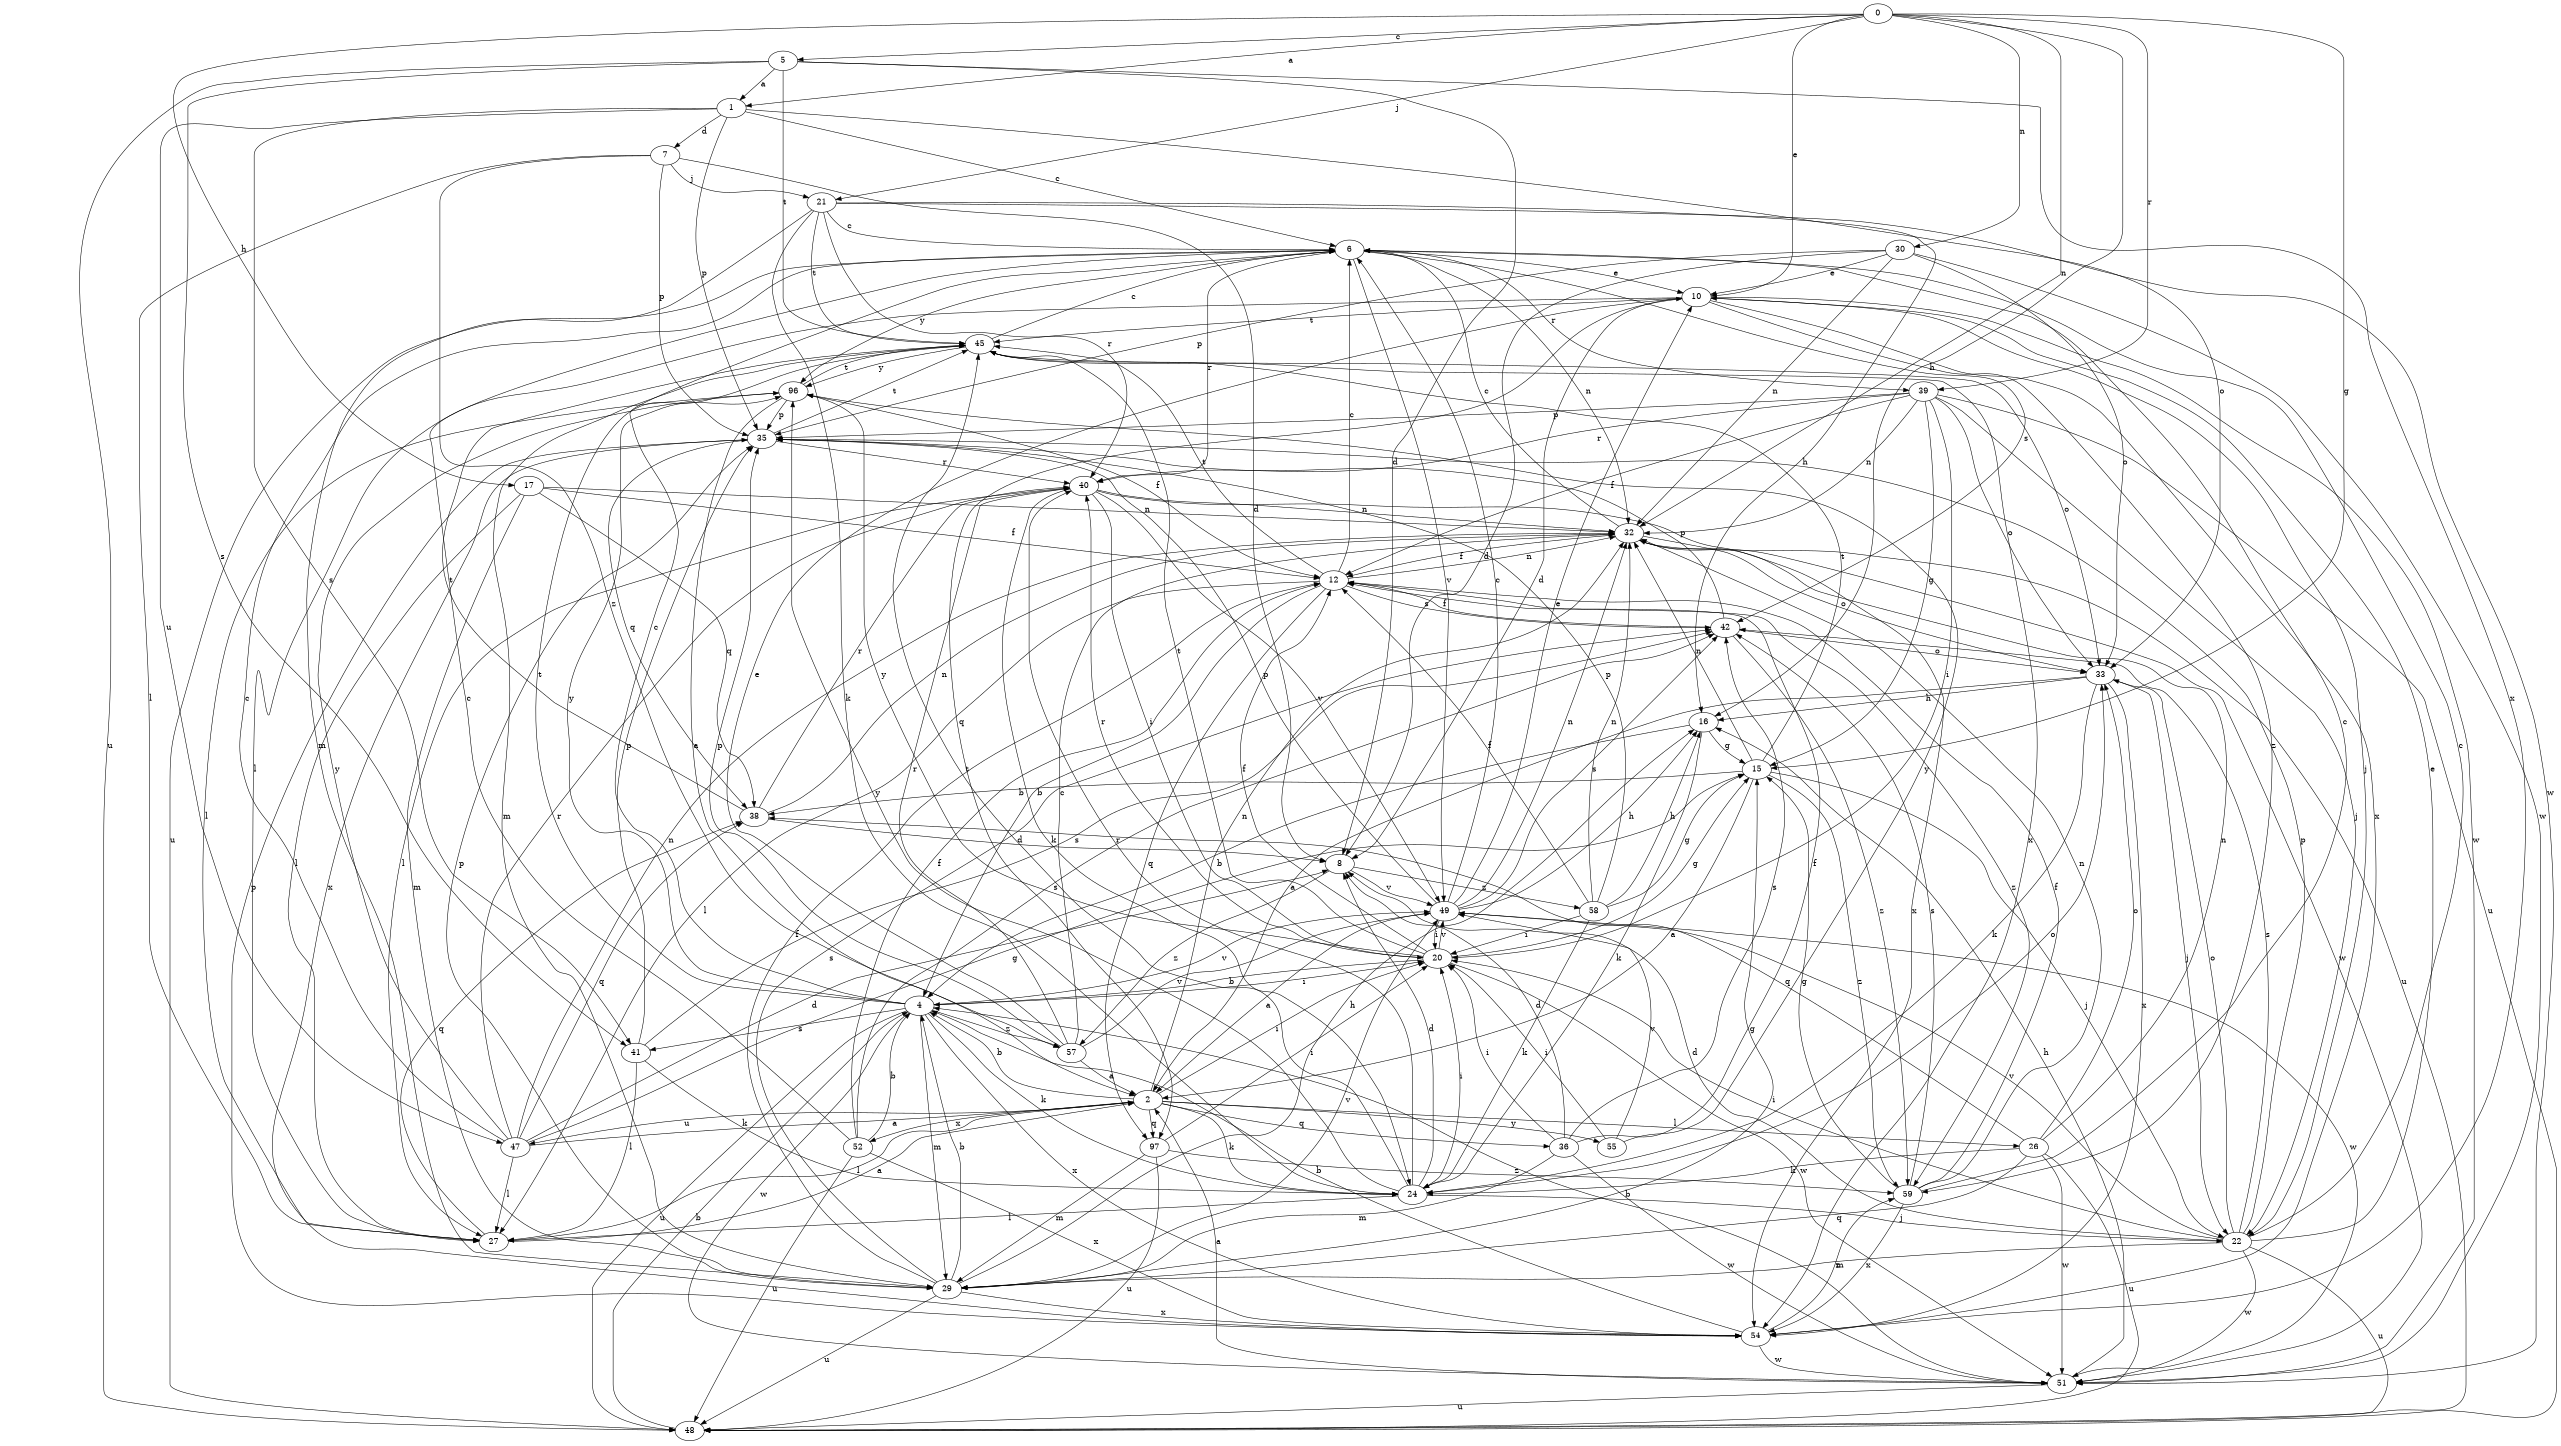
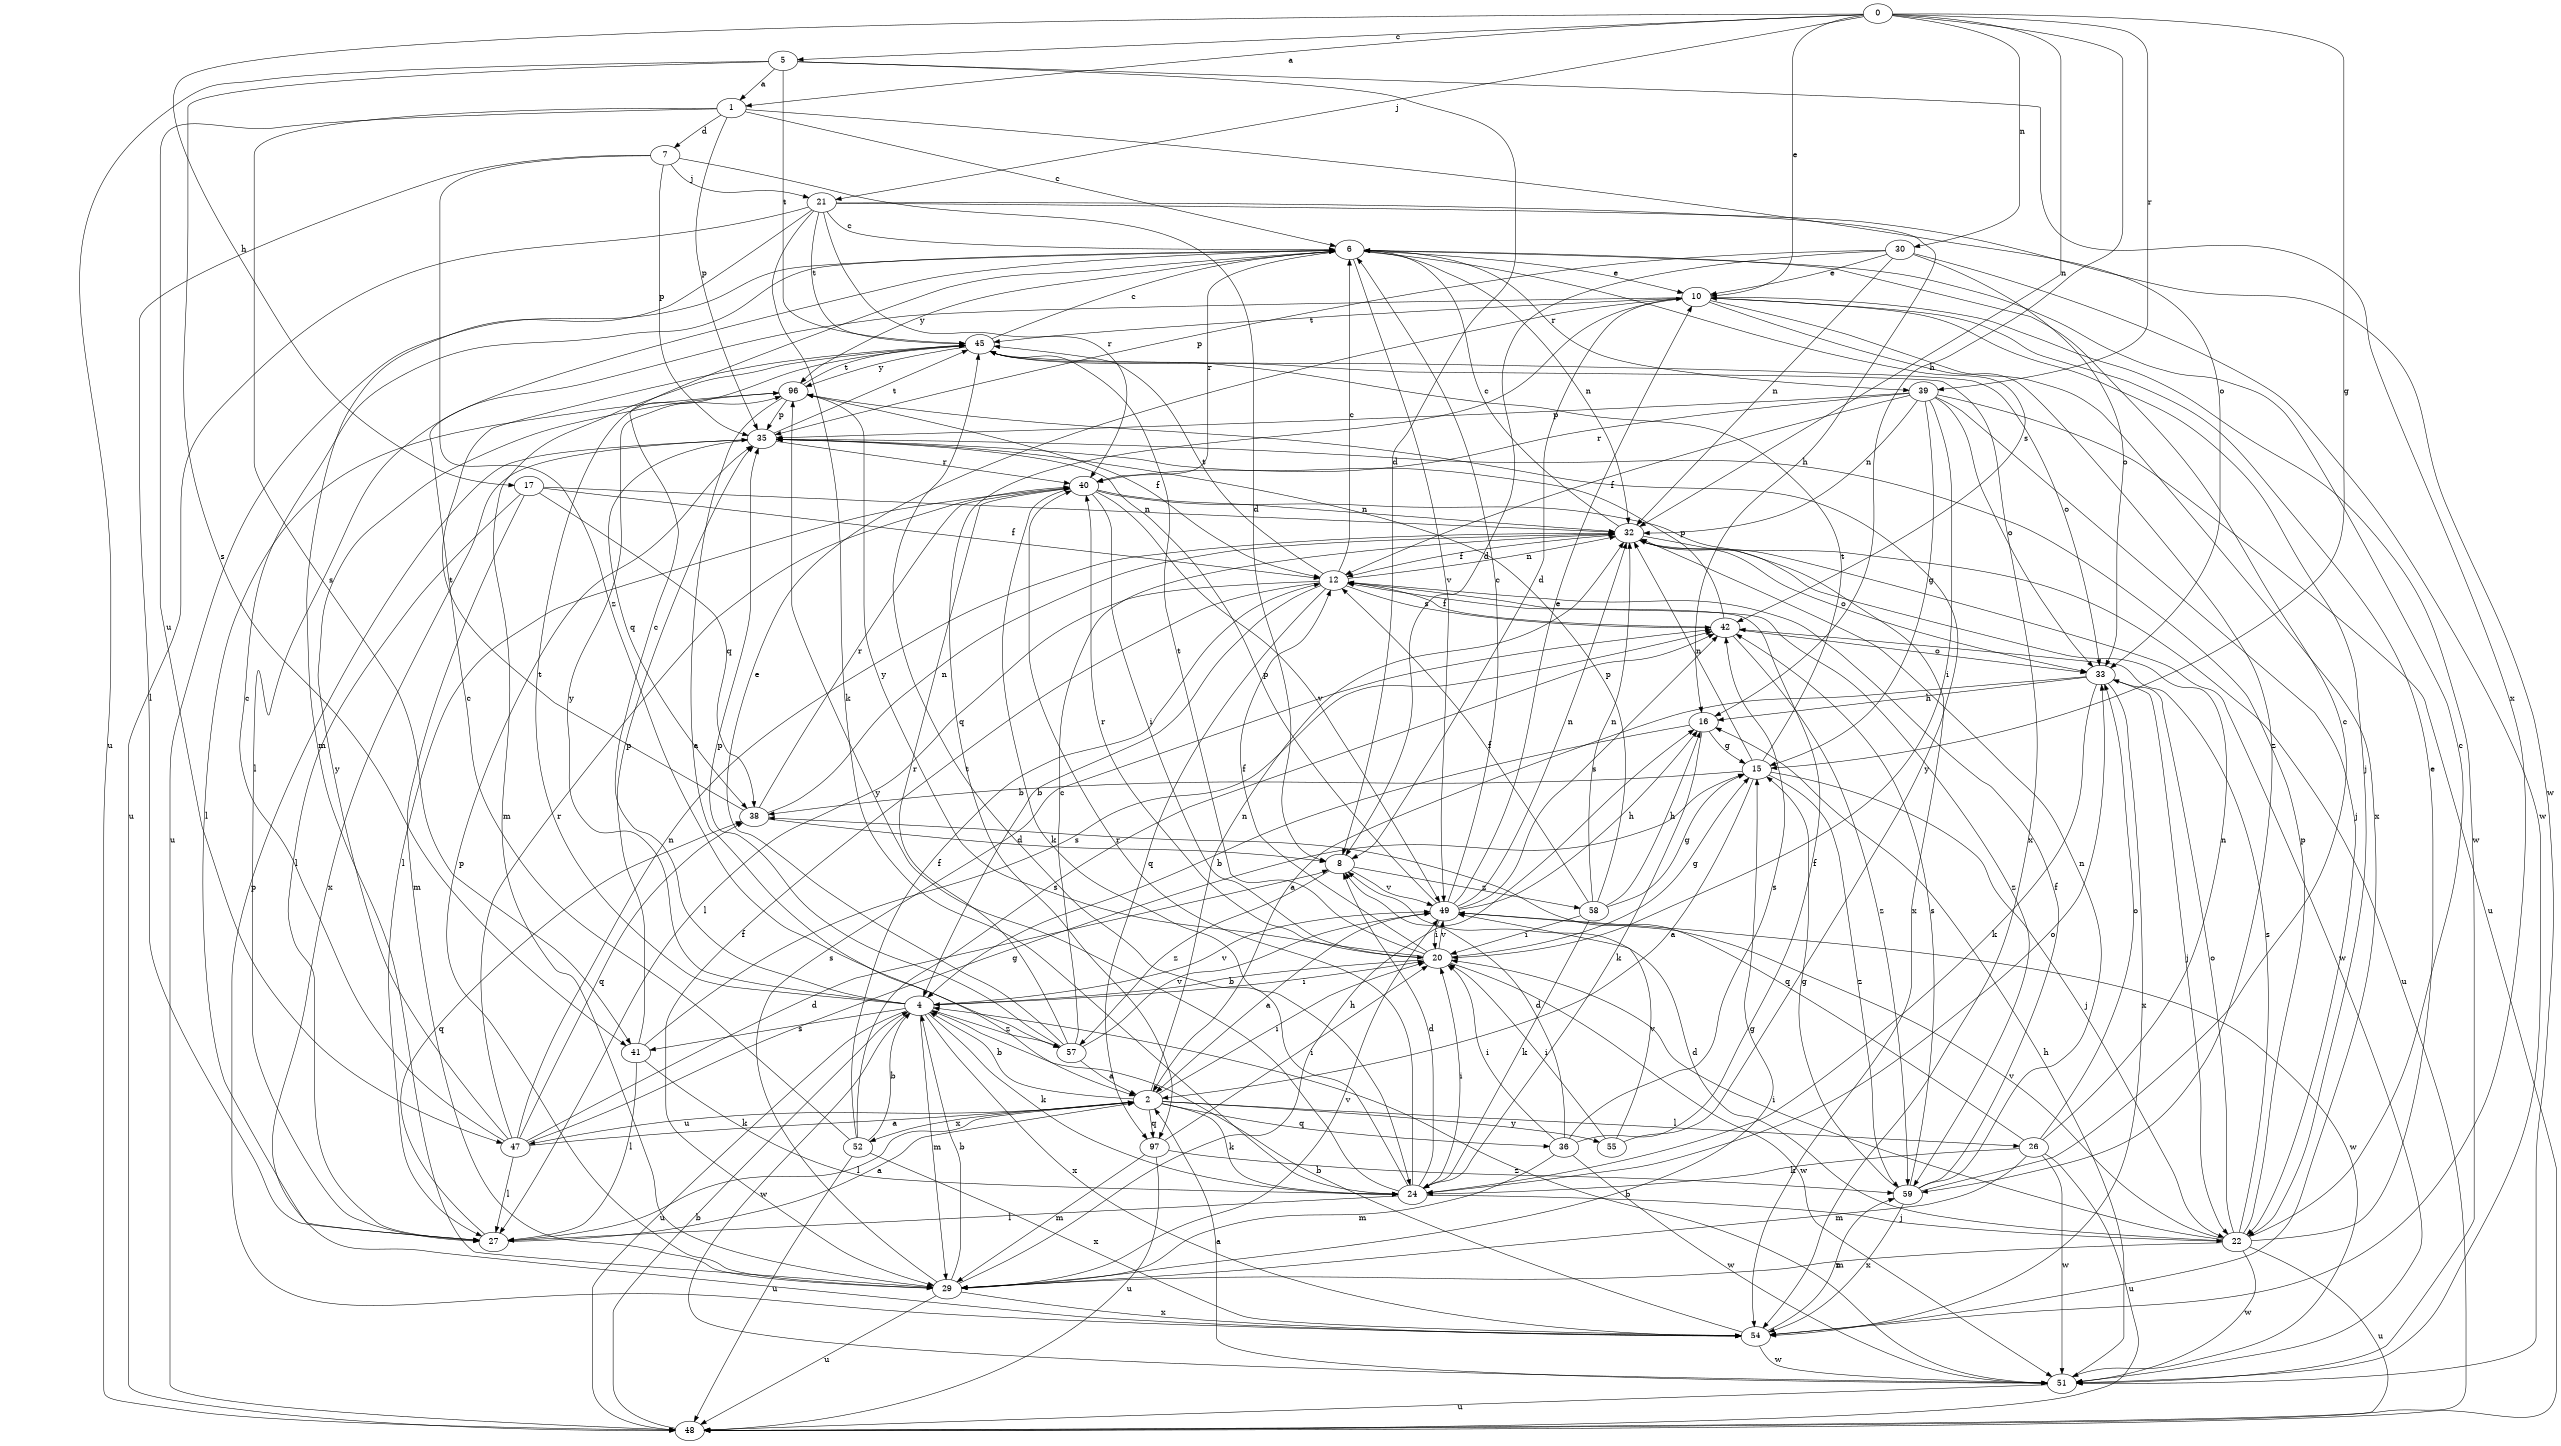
edge "21" -> "48": added, label "u"
edge "29" -> "12": reversed
edge "26" -> "29": label "q" -> "m"
